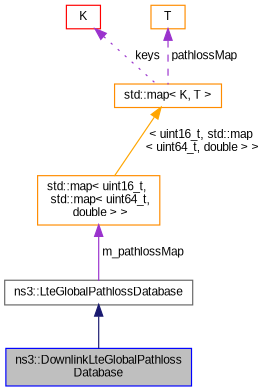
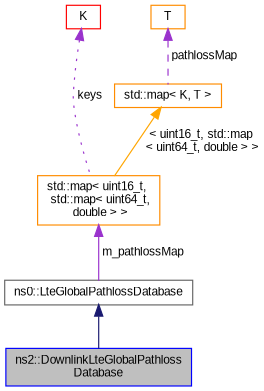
edge "std::map< K, T >" -> "K": now "std::map< uint16_t, std::map< uint64_t, double > >" -> "K"
node "ns3::LteGlobalPathlossDatabase": label "ns3::LteGlobalPathlossDatabase" -> "ns0::LteGlobalPathlossDatabase"
node "ns3::DownlinkLteGlobalPathloss Database": label "ns3::DownlinkLteGlobalPathloss Database" -> "ns2::DownlinkLteGlobalPathloss Database"
